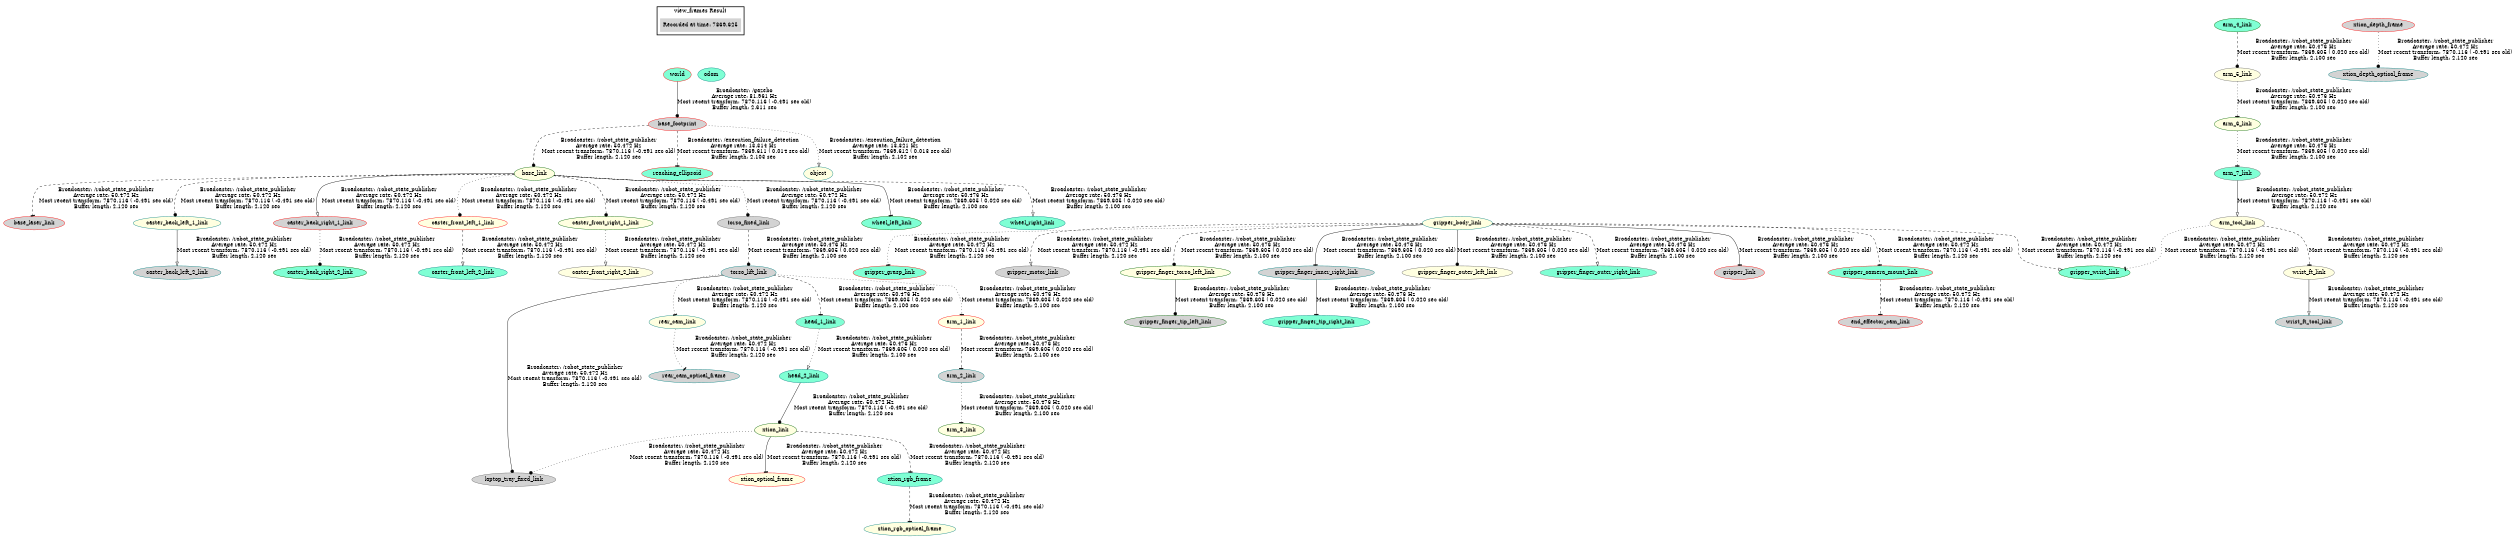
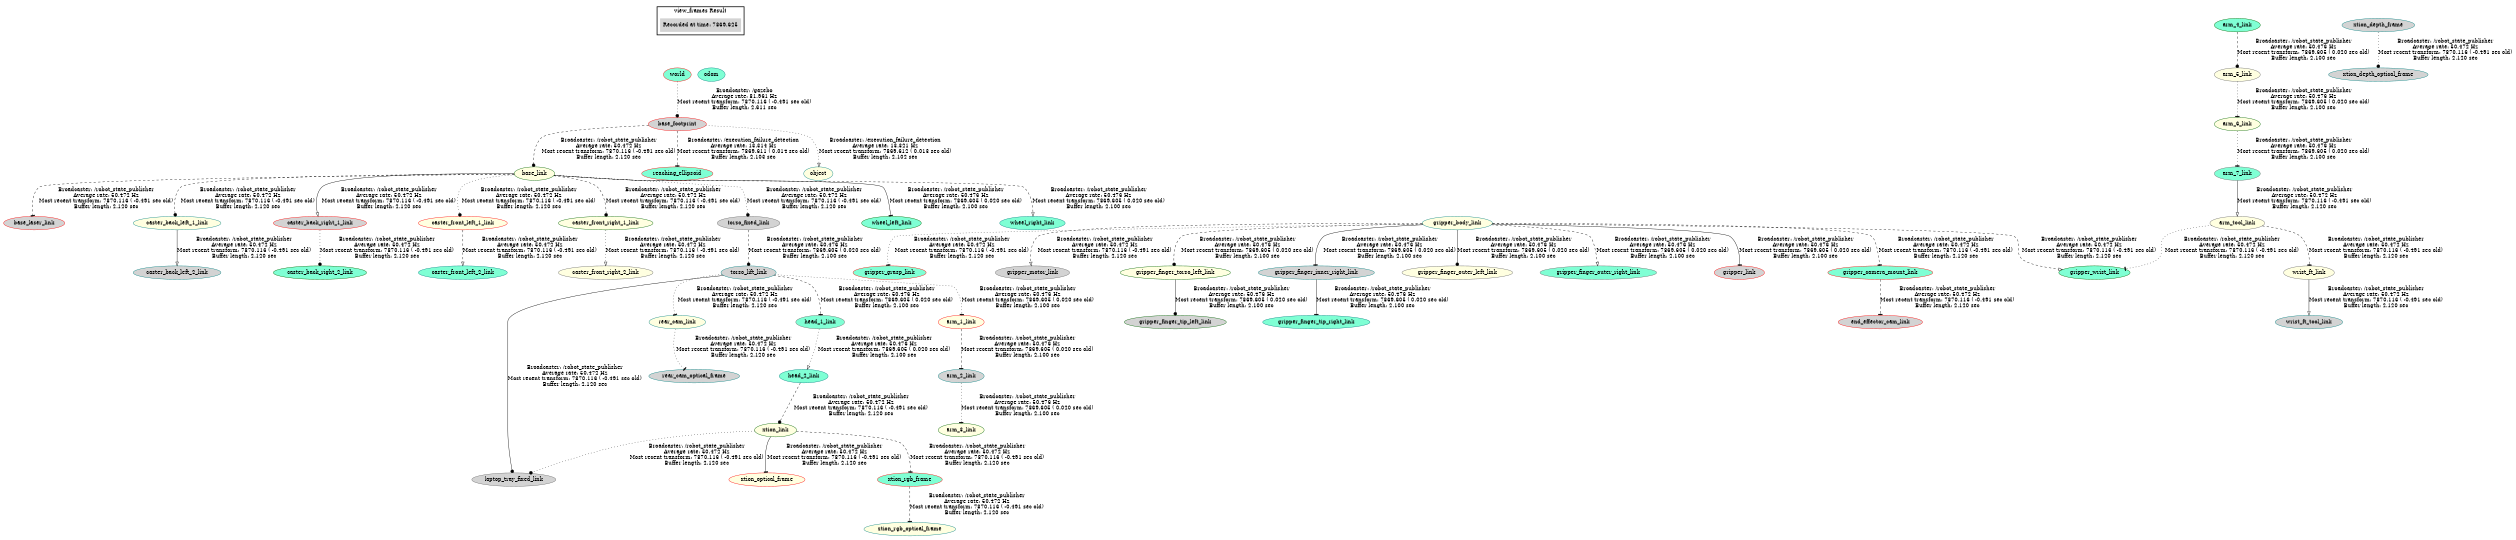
node "xtion_depth_frame": color red -> teal
edge "world" -> "base_footprint": style solid -> dotted
edge "head_2_link" -> "xtion_link": style solid -> dashed
node "xtion_rgb_frame": color teal -> red
